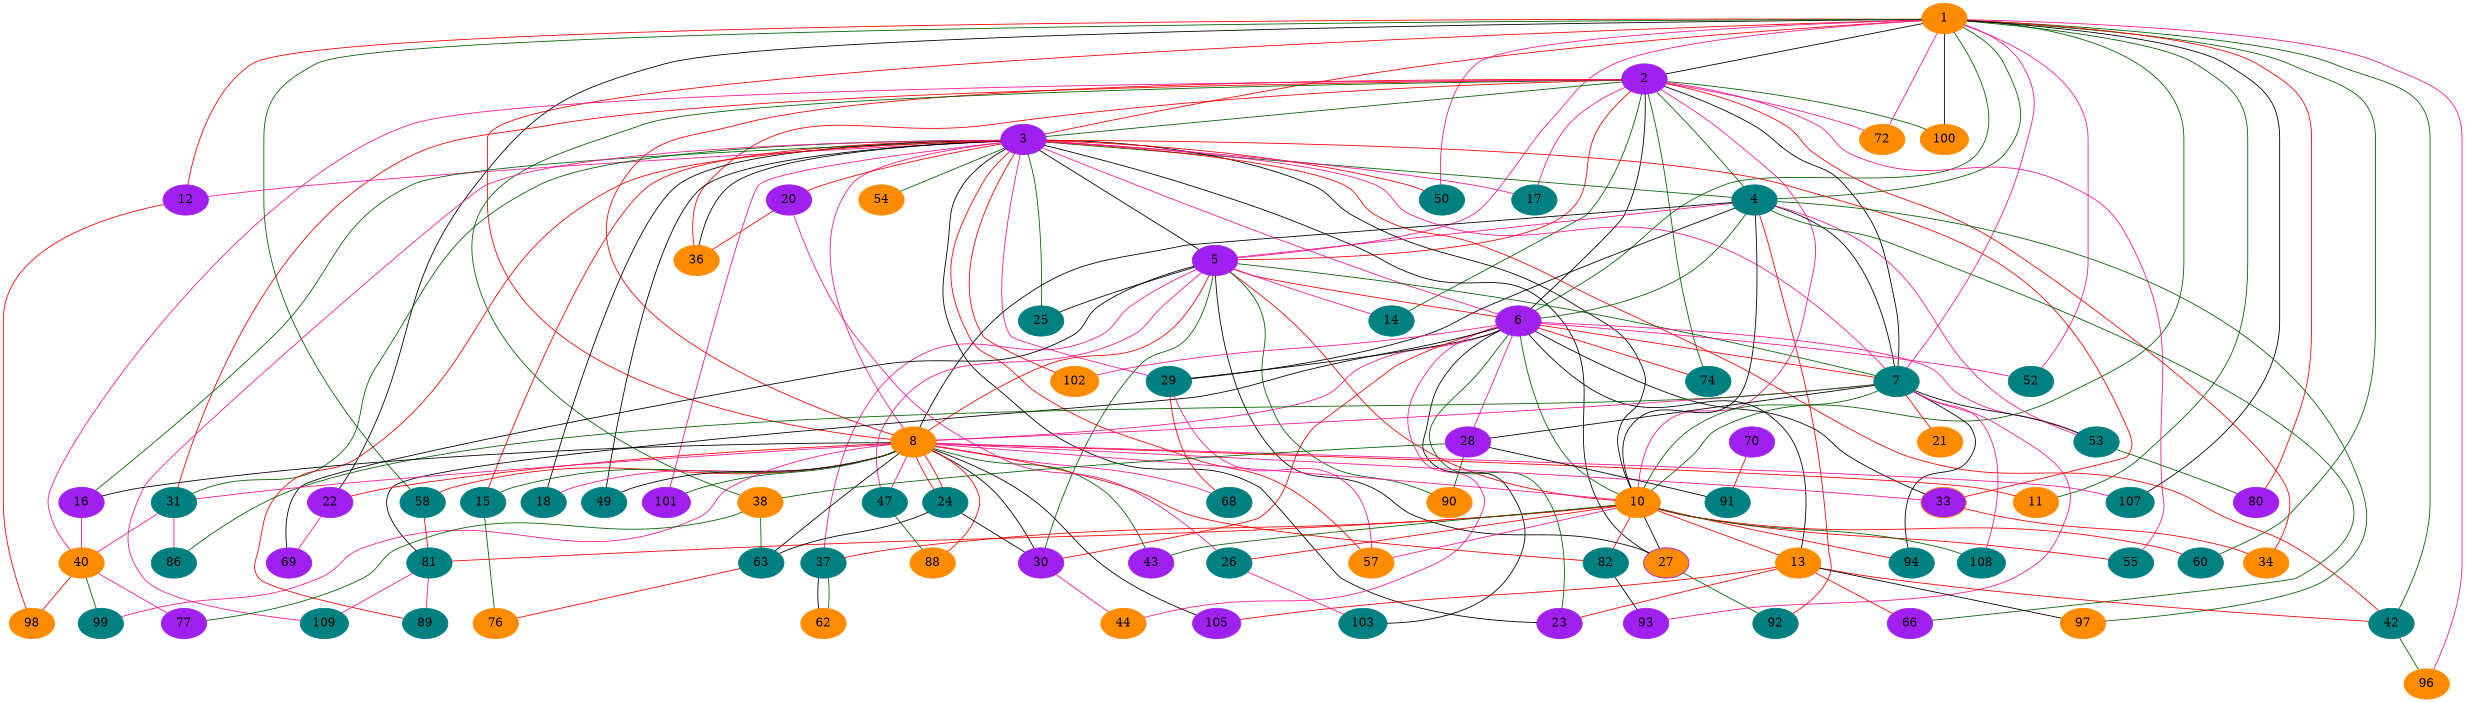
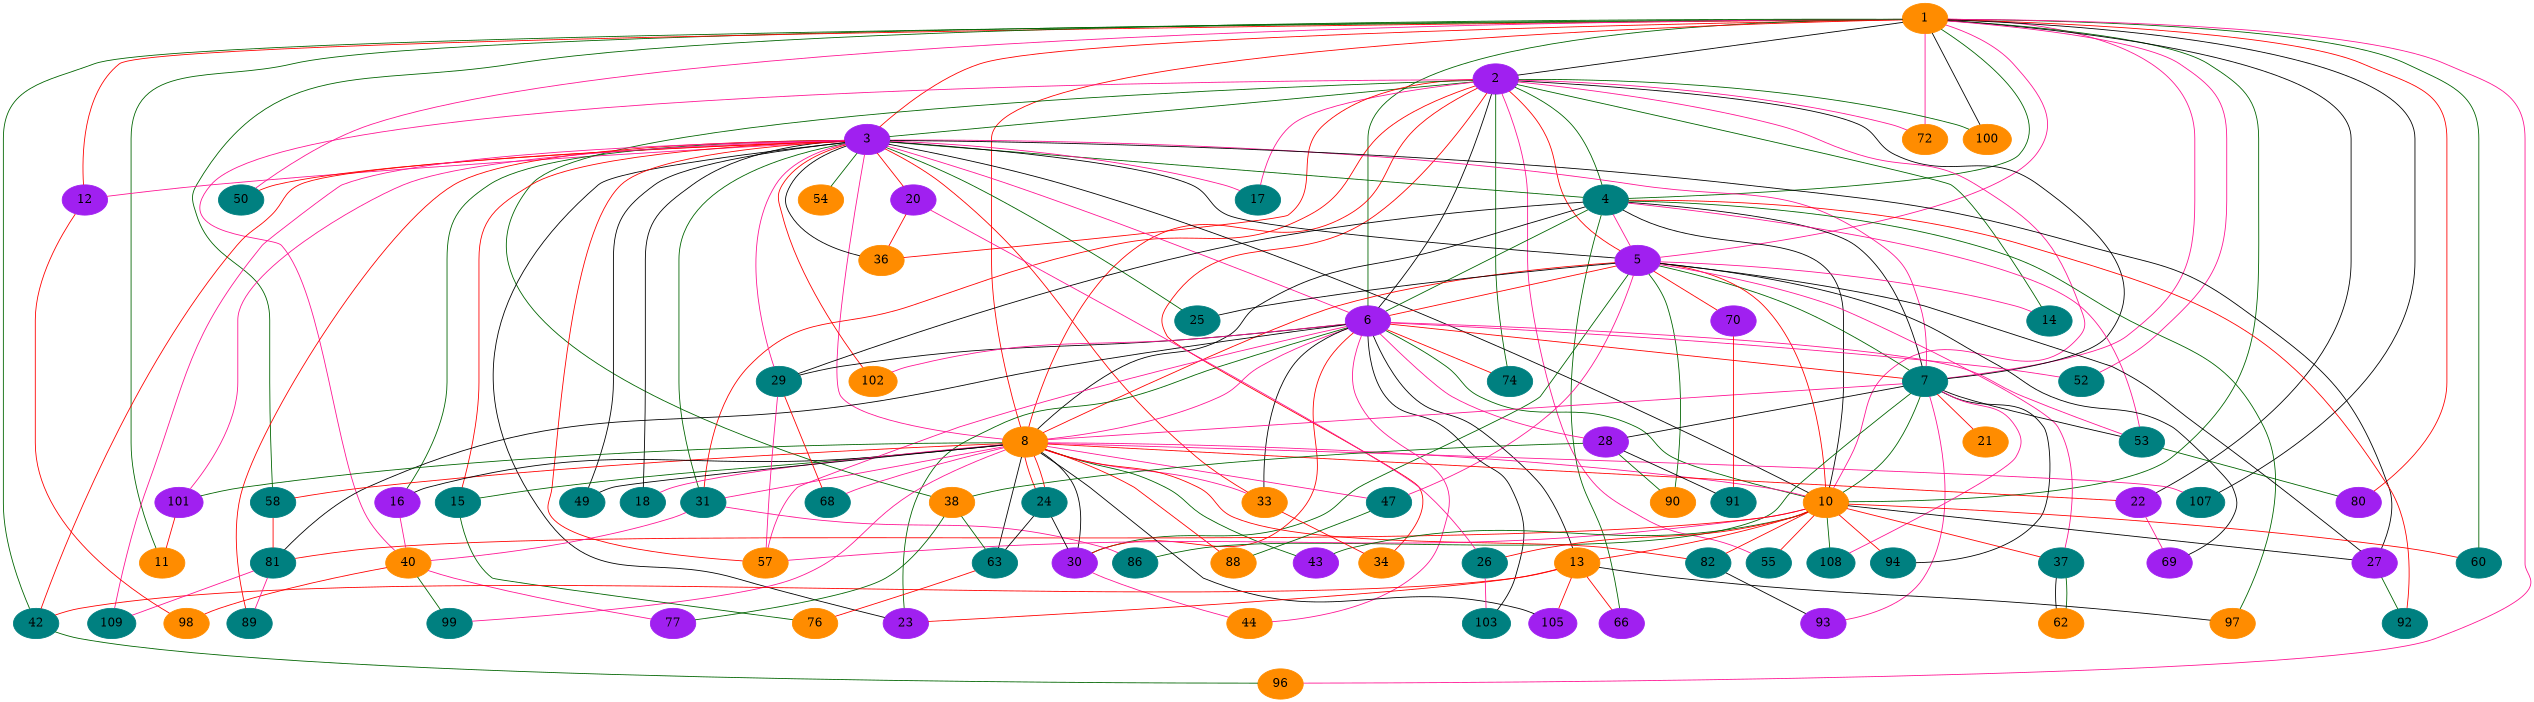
edge "5" -- "70": added
edge "6" -- "57": added
edge "8" -- "11": now "101" -- "11"
node "33": fillcolor purple -> darkorange
node "27": fillcolor darkorange -> purple
